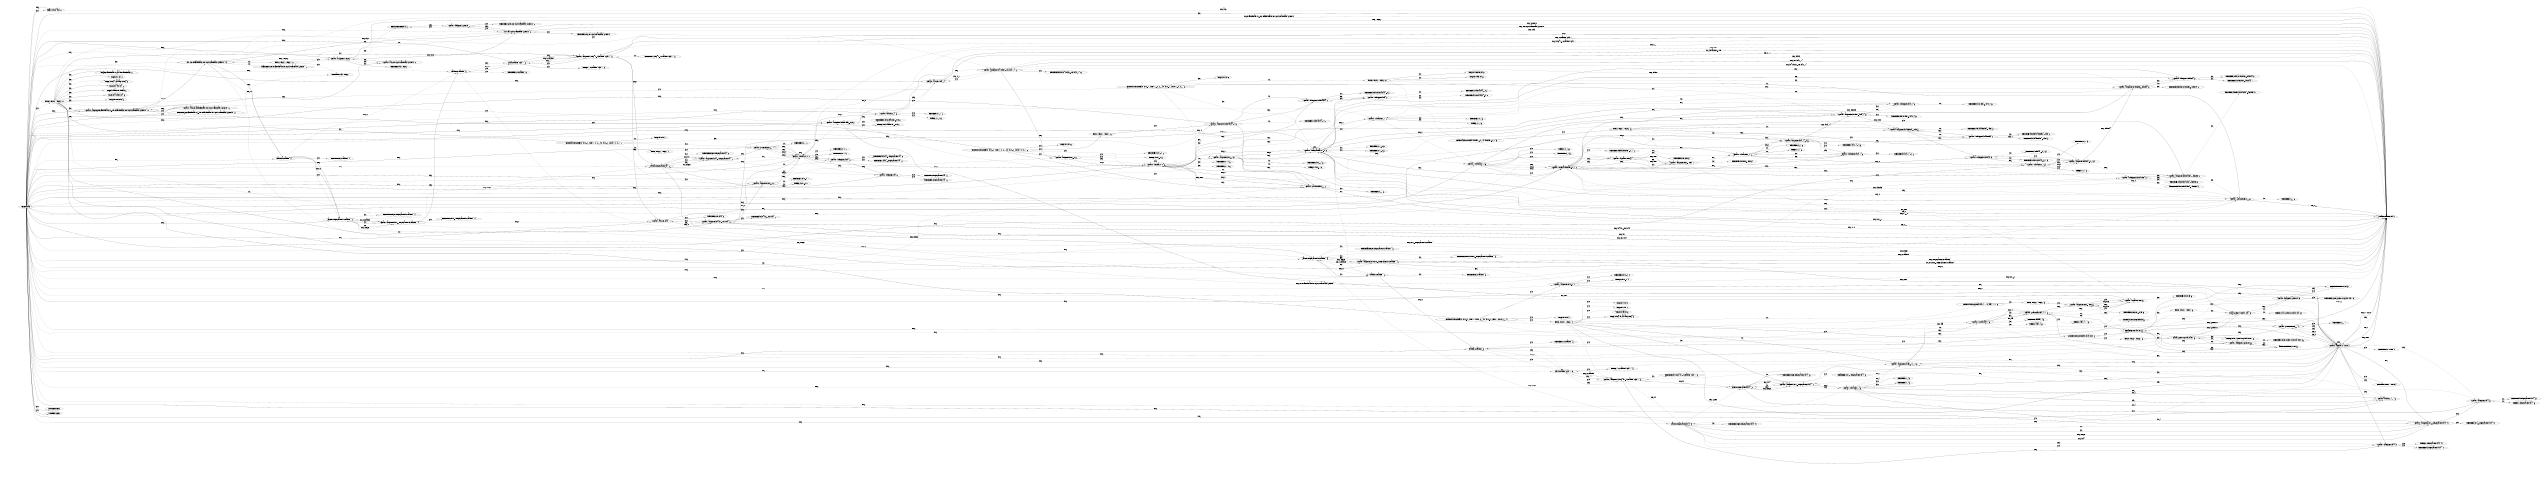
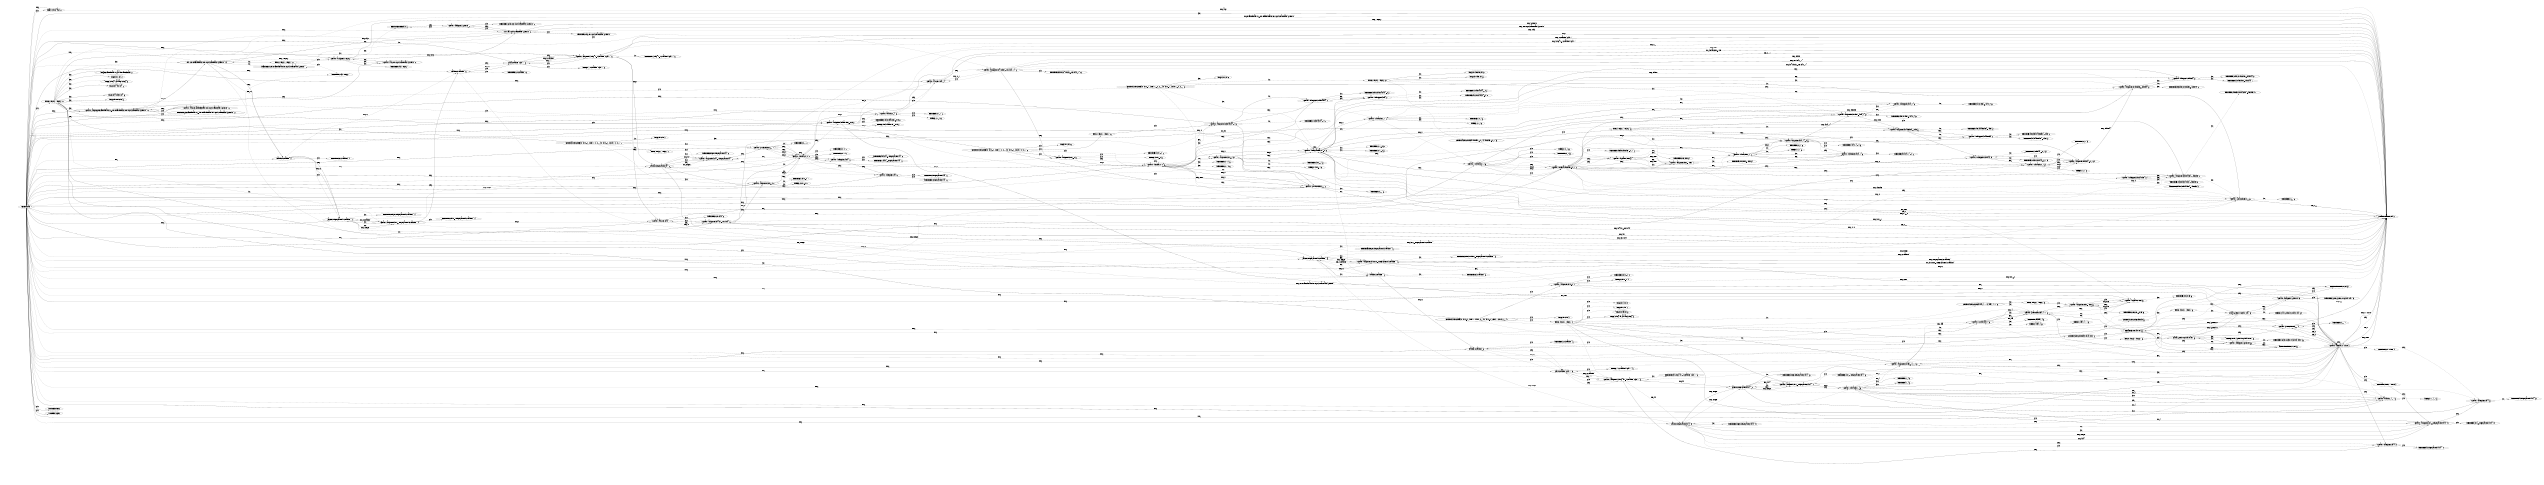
node "(LOCAL,boolean even: boolean)": removed
edge "(<operator>.addition,n + 1)" -> "(<operator>.assignment,boolean even = true)": reversed
edge "(<operator>.assignment,boolean even = true)" -> "(LITERAL,true,boolean even = true)": label "AST: " -> "DDG: r"
edge "(<operator>.assignment,int[] list = new int[n])" -> "(<operator>.assignment,int other = list[x - 1])": label "DDG: n + 1" -> "DDG: list"
edge "(<operator>.indexAccess,list[theIndex])" -> "(IDENTIFIER,list,list[theIndex] = other)": label "DDG: t" -> "AST: "
edge "(<operator>.assignment,indList[x] = x - 1)" -> "(<operator>.indexAccess,indList[other])": removed, label "CFG:"
node "(IDENTIFIER,list,int[] list = new int[n])": removed
edge "(METHOD,main)" -> "(<operator>.indexAccess,indList[other])": now "(METHOD,main)" -> "(<operator>.assignment,indList[other] = theIndex)"
edge "(CONTROL_STRUCTURE,if (diff % 4 > 1),if (diff % 4 > 1))" -> "(<operator>.greaterThan,diff % 4 > 1)": added, label "AST:"
edge "(<operator>.lessThan,x < numQ)" -> "(<operator>.assignment,int l = Integer.parseInt(dir[0]))": now "(IDENTIFIER,numQ,x < numQ)" -> "(<operator>.assignment,int l = Integer.parseInt(dir[0]))"
edge "(<operator>.addition,r - l + 1)" -> "(<operator>.subtraction,r - l)": added, label "AST:"
edge "(parseInt,Integer.parseInt(dir[1]))" -> "(parseInt,Integer.parseInt(dir[0]))": added, label "DDG: Integer"
node "(LITERAL,1,r - l + 1)": added
edge "(parseInt,Integer.parseInt(dir[0]))" -> "(parseInt,Integer.parseInt(dir[1]))": label "DDG: System" -> "DDG: Integer"
node "(LITERAL,1,Integer.parseInt(dir[1]))": removed
node "(LITERAL,0,Integer.parseInt(dir[0]))": removed
